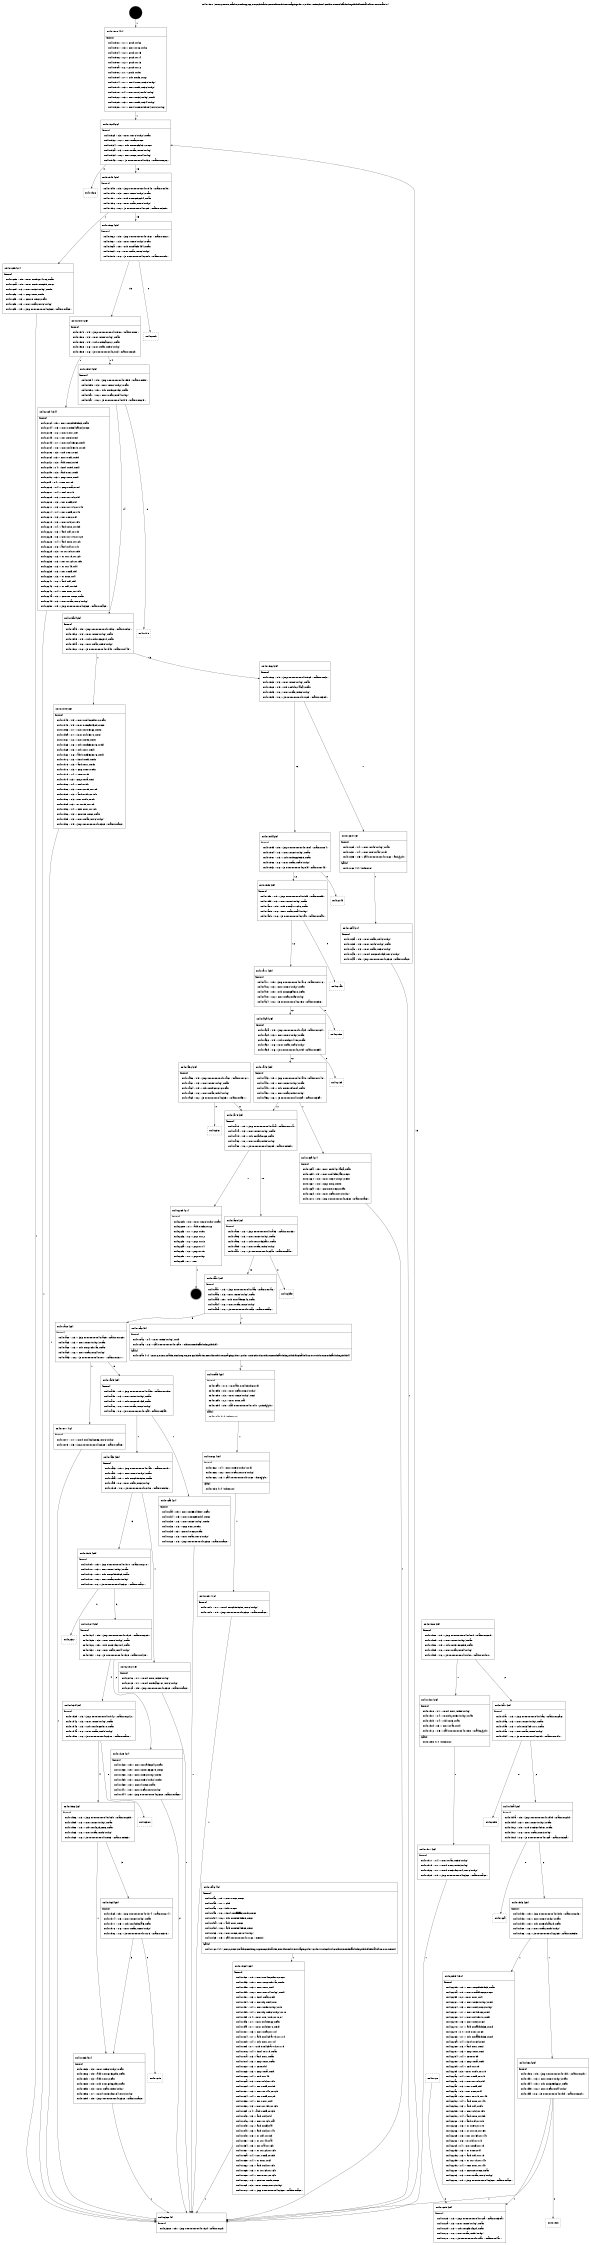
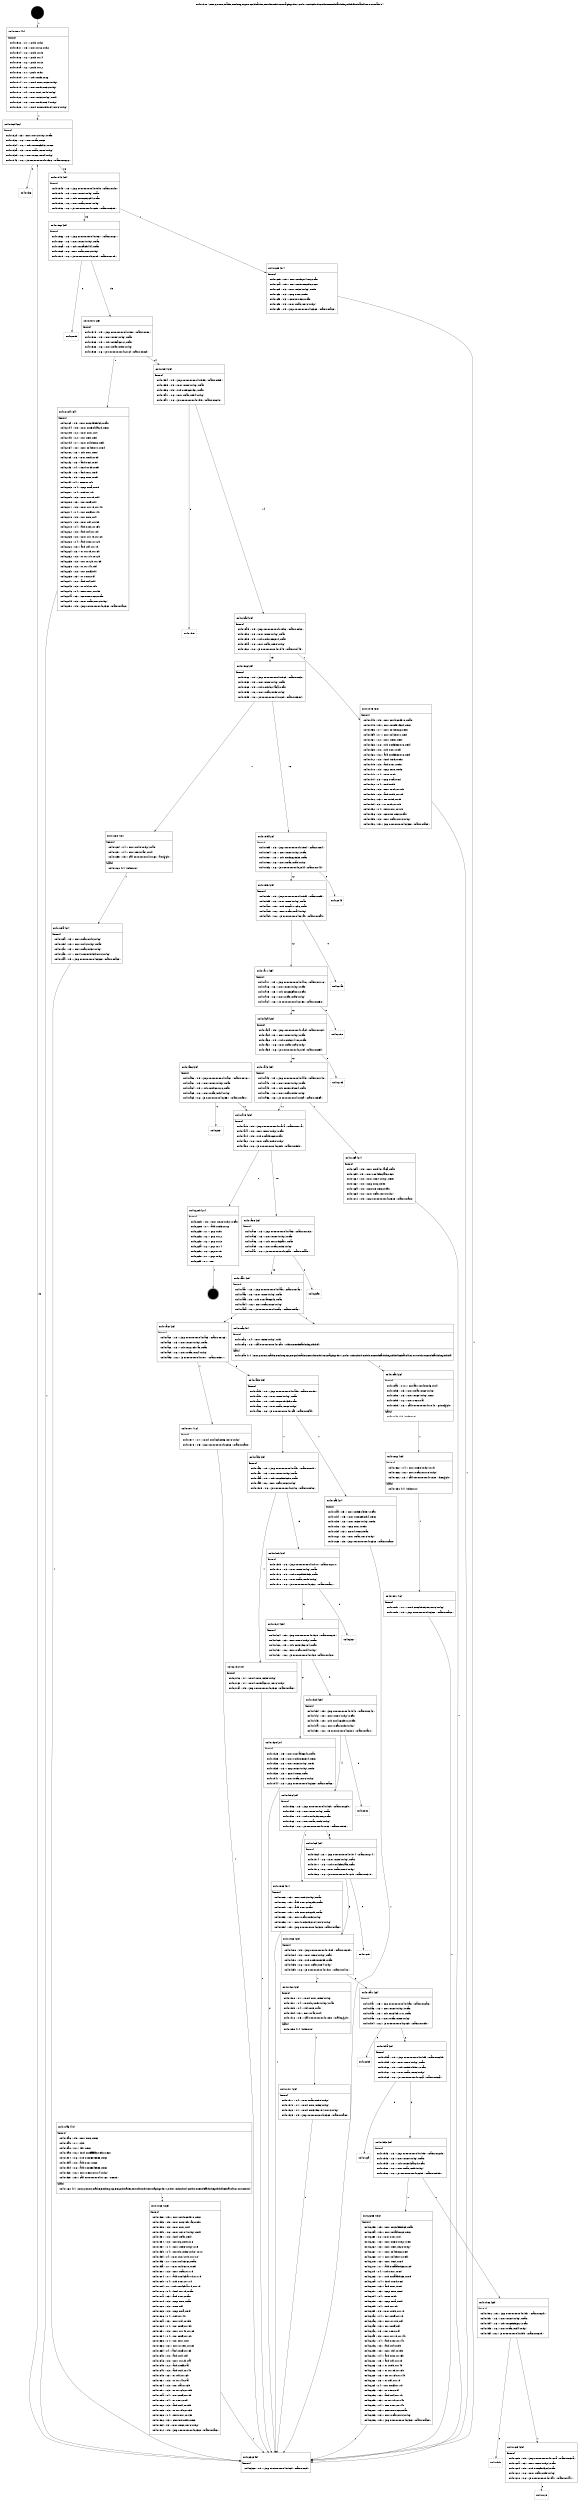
edge "0x401b6f [25]" -> "0x401e83 [31]": now "0x401b6f [25]" -> "0x401b88 [25]"
edge "0x401c1e" -> "0x401c05 [25]": reversed
edge "0x401bec [25]" -> "0x4023ce [5]": now "0x402255 [150]" -> "0x4023ce [5]"
